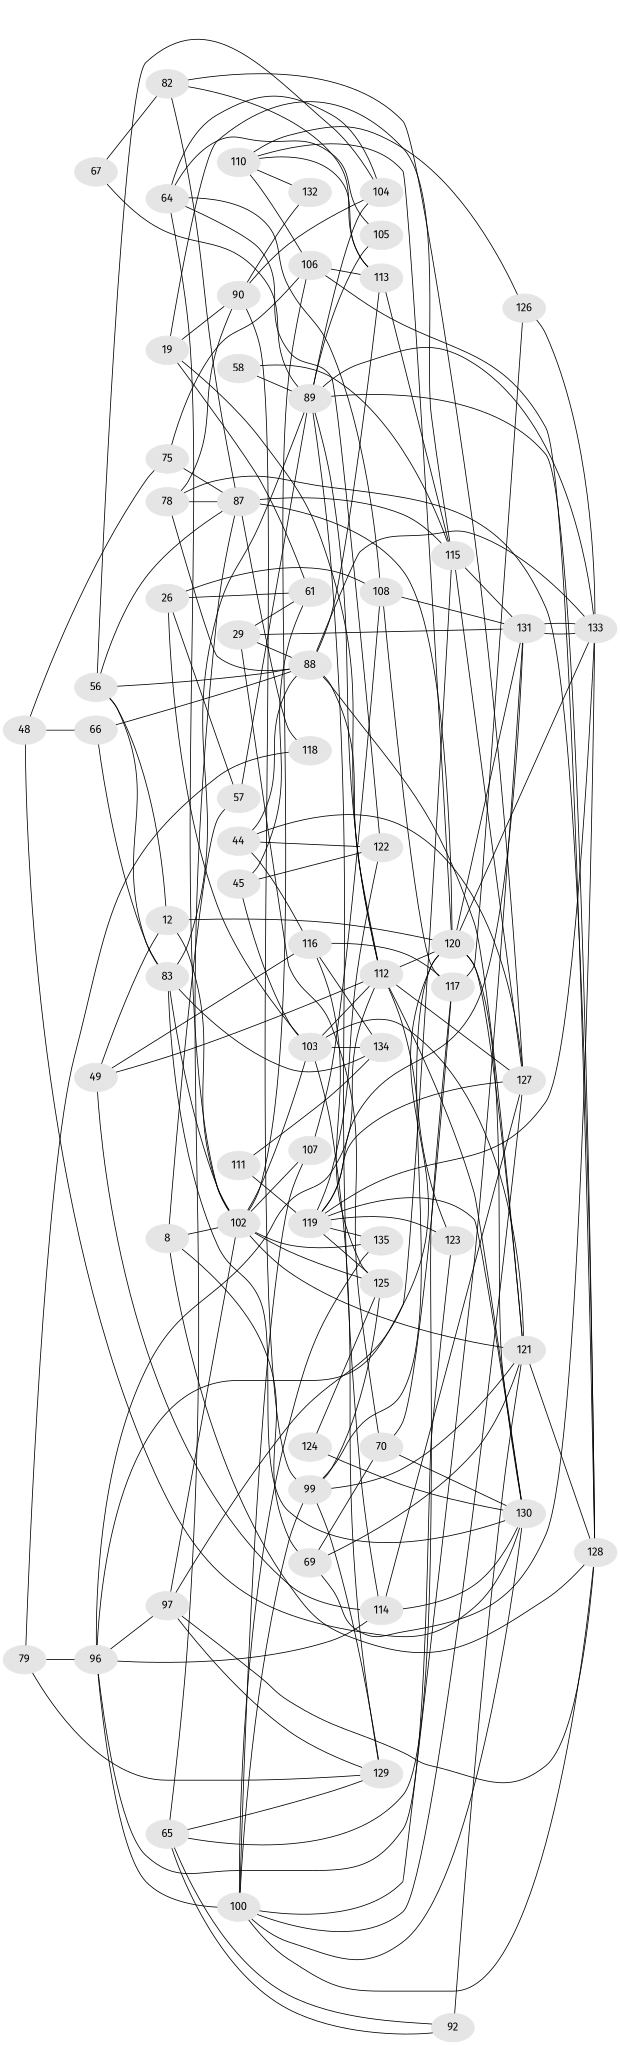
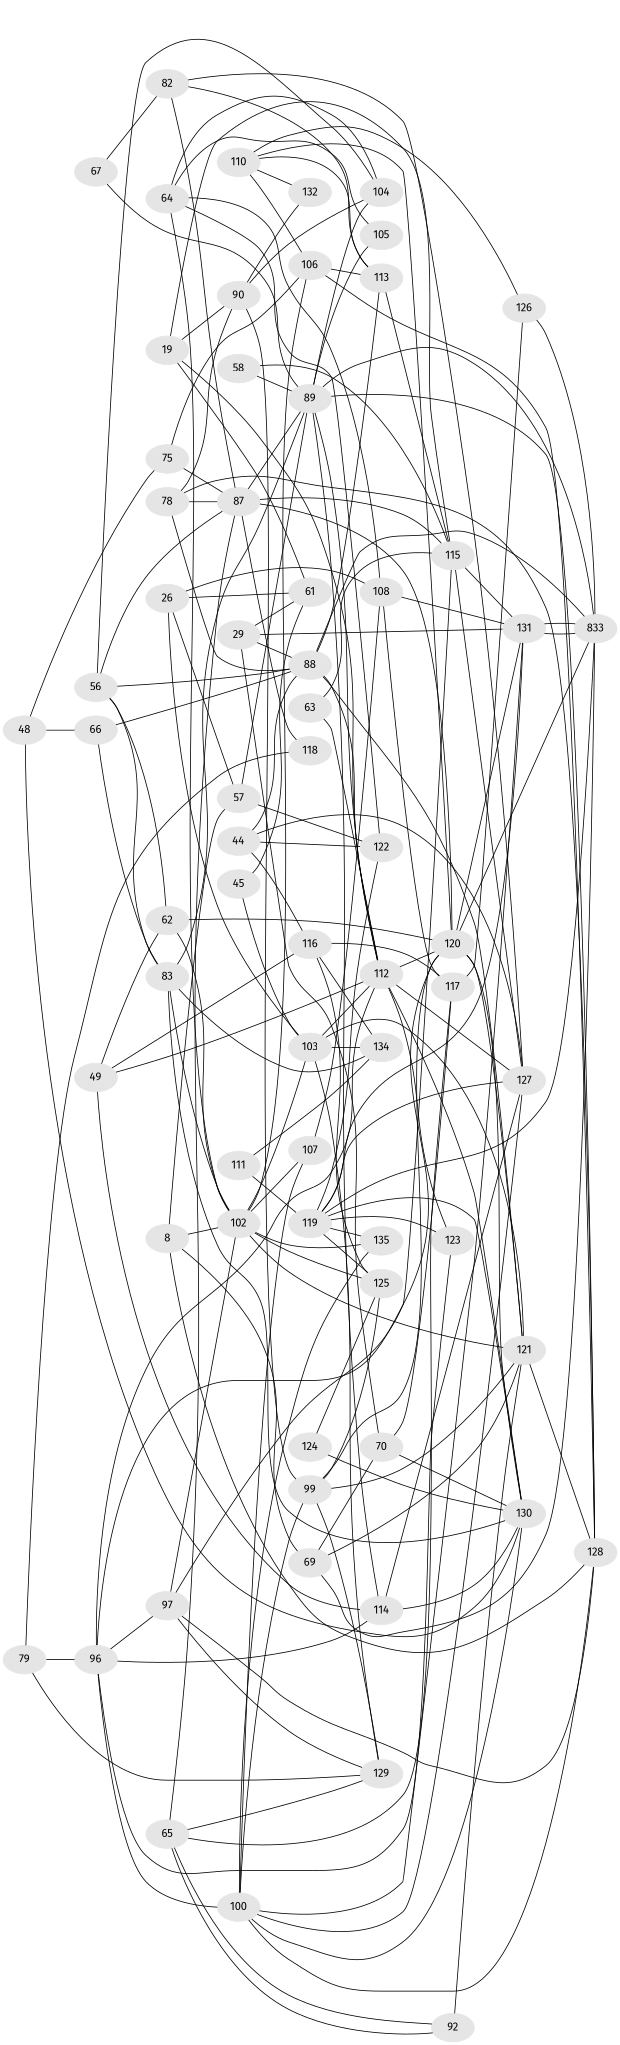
edge "89" -- "87": added
node "133": label "133" -> "833"
node "63": added
edge "122" -- "45": now "122" -- "57"
node "12": label "12" -> "62"
